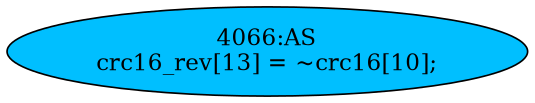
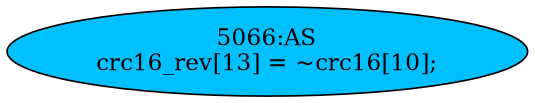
node "4066:AS crc16_rev[13] = ~crc16[10];": label "4066:AS crc16_rev[13] = ~crc16[10];" -> "5066:AS crc16_rev[13] = ~crc16[10];"
